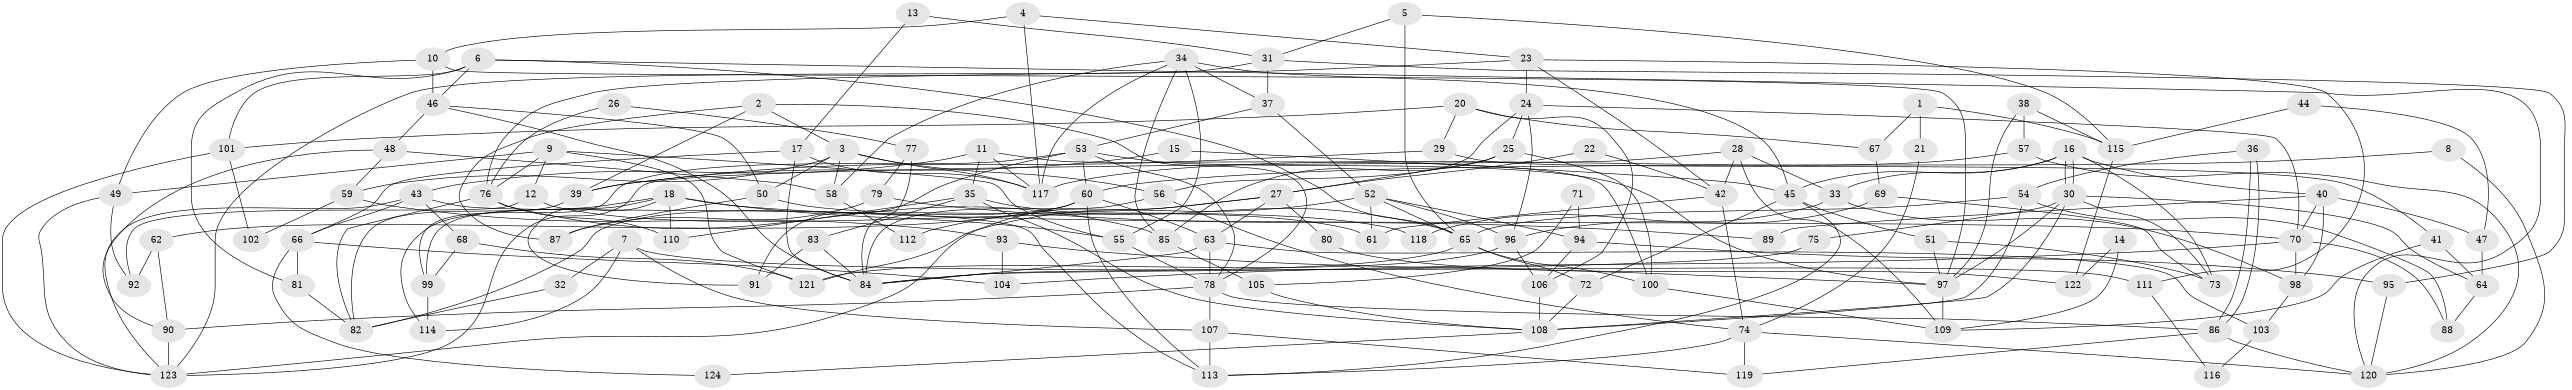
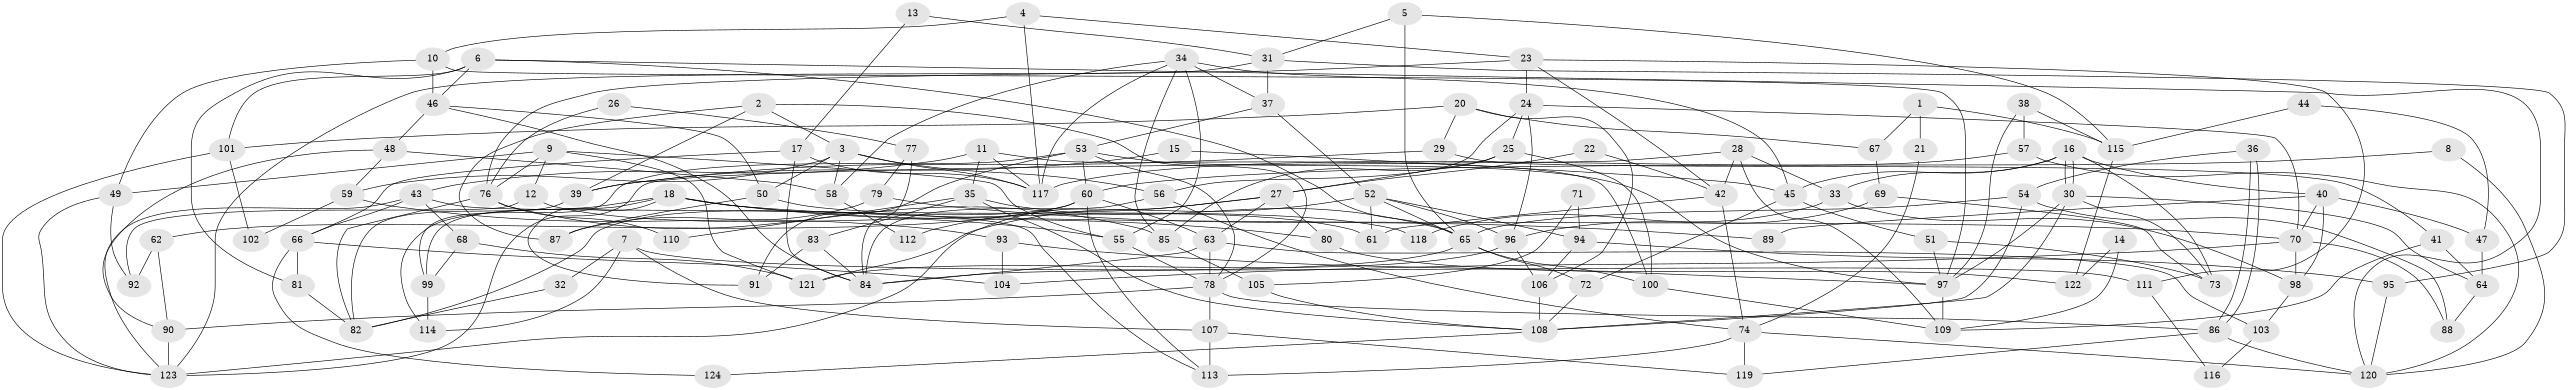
edge "18" -- "110": now "18" -- "80"
node "75": removed
edge "45" -- "113": removed
